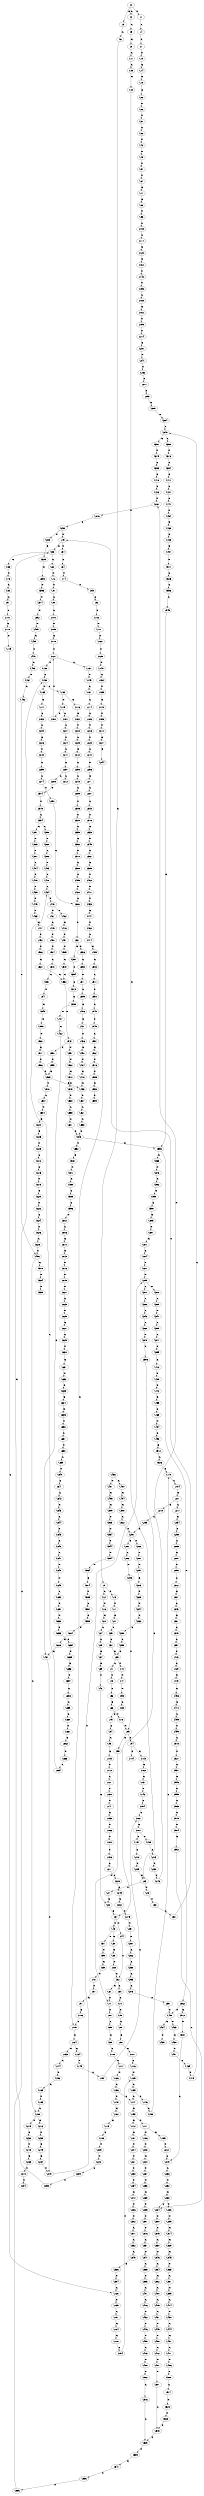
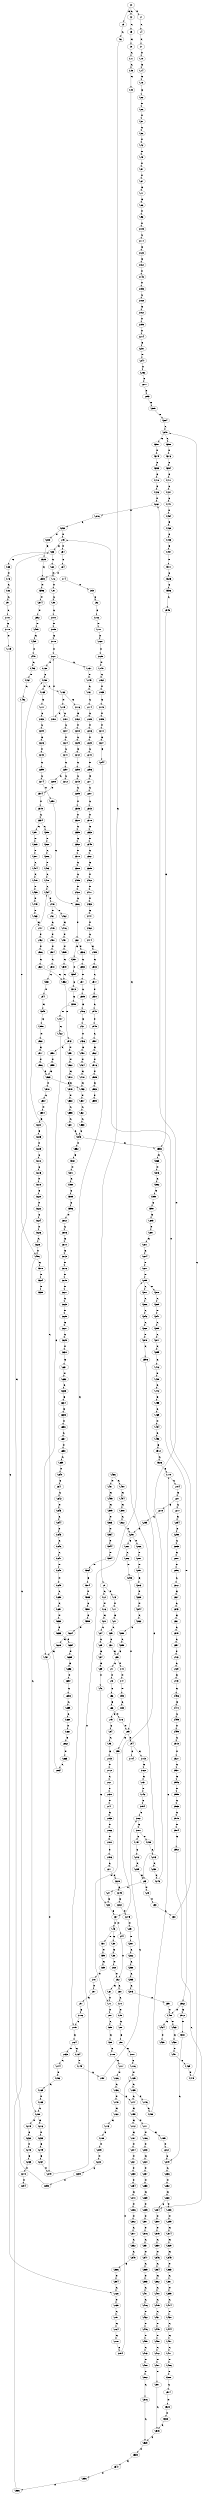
edge "S64" -> "S74": now "S64" -> "S339"
